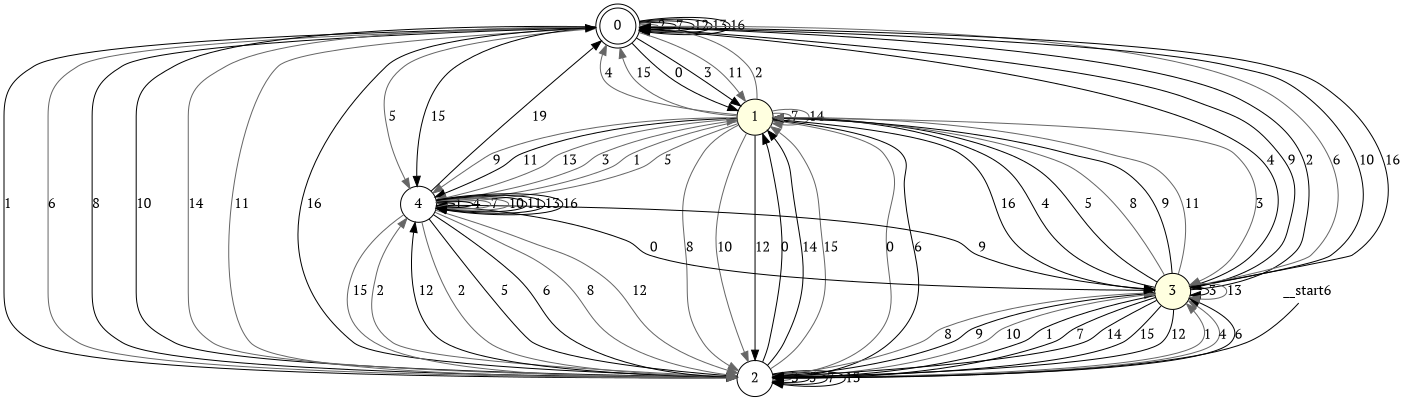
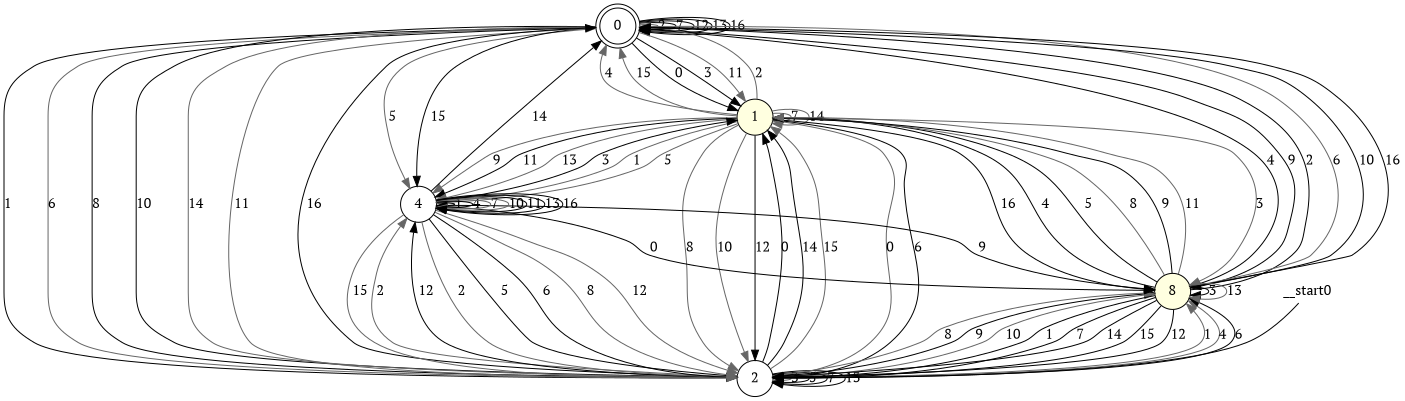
edge "4" -> "0": label "19" -> "14"
edge "4" -> "1": color gray40 -> black
node "3": label "3" -> "8"
node "__start6": label "__start6" -> "__start0"
